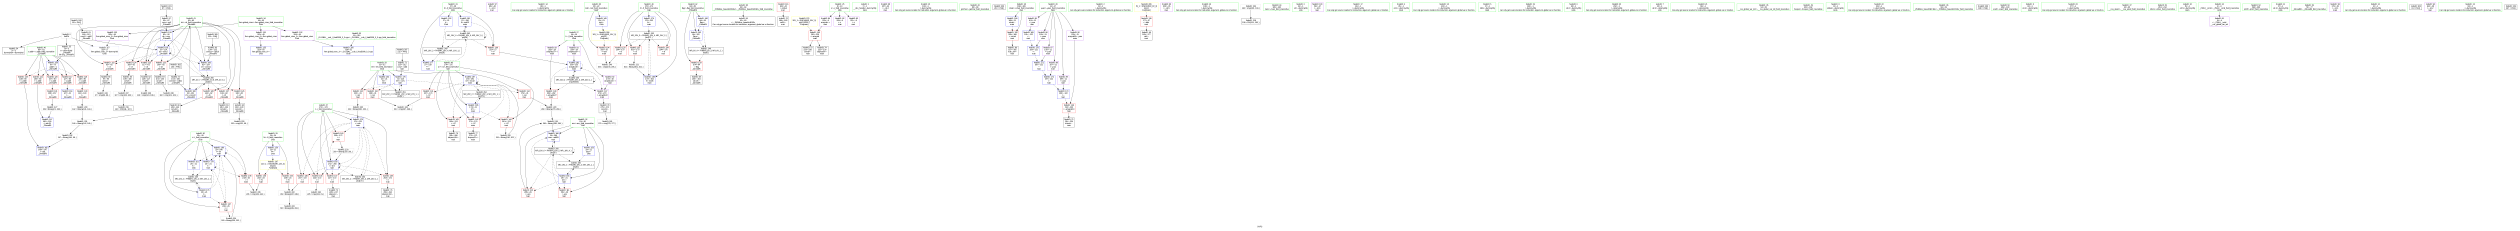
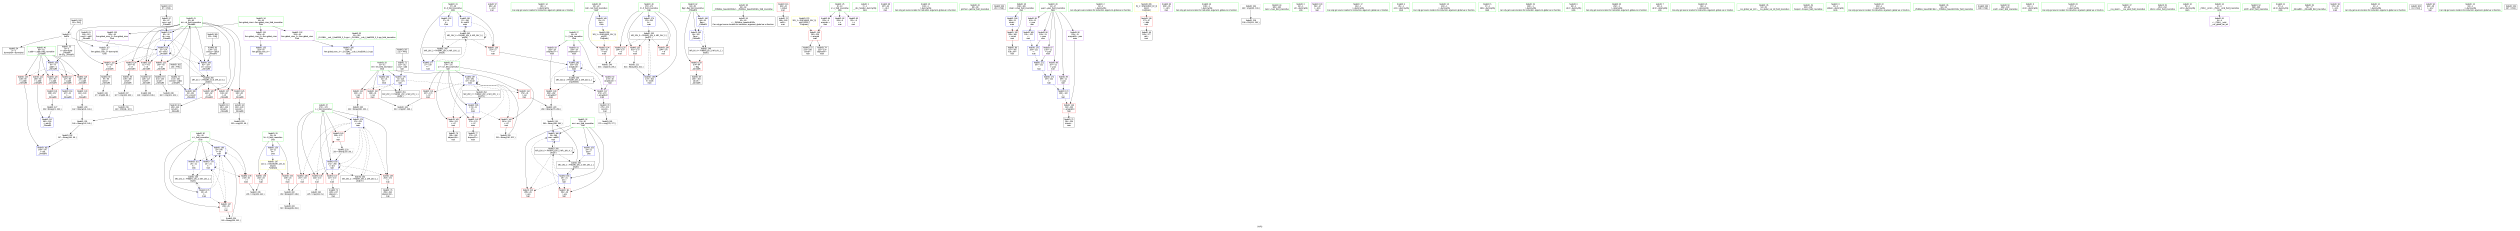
edge "NodeID: 300" -> "NodeID: 61": now "NodeID: 300" -> "NodeID: 0"
edge "NodeID: 110" -> "NodeID: 226": now "NodeID: 250" -> "NodeID: 226"
